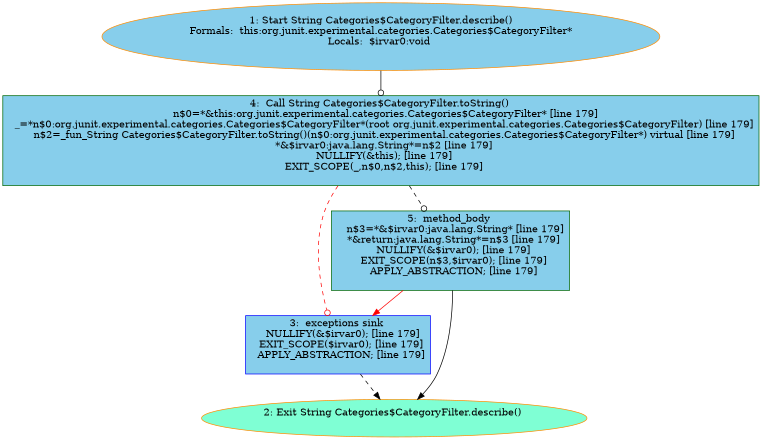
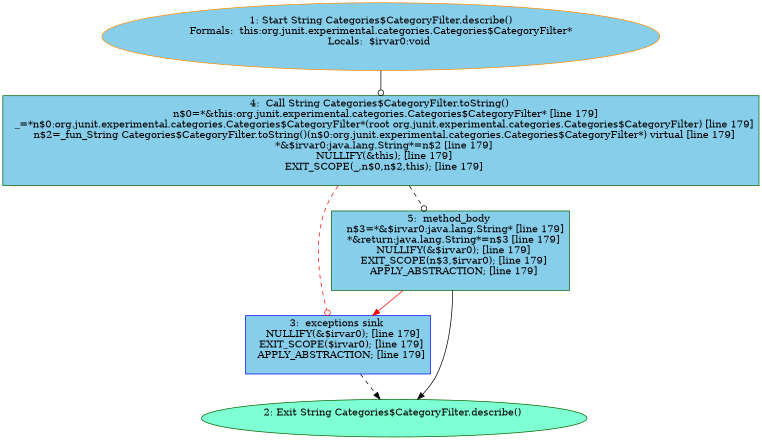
node "2: Exit String Categories$CategoryFilter.describe()": color darkorange -> darkgreen
